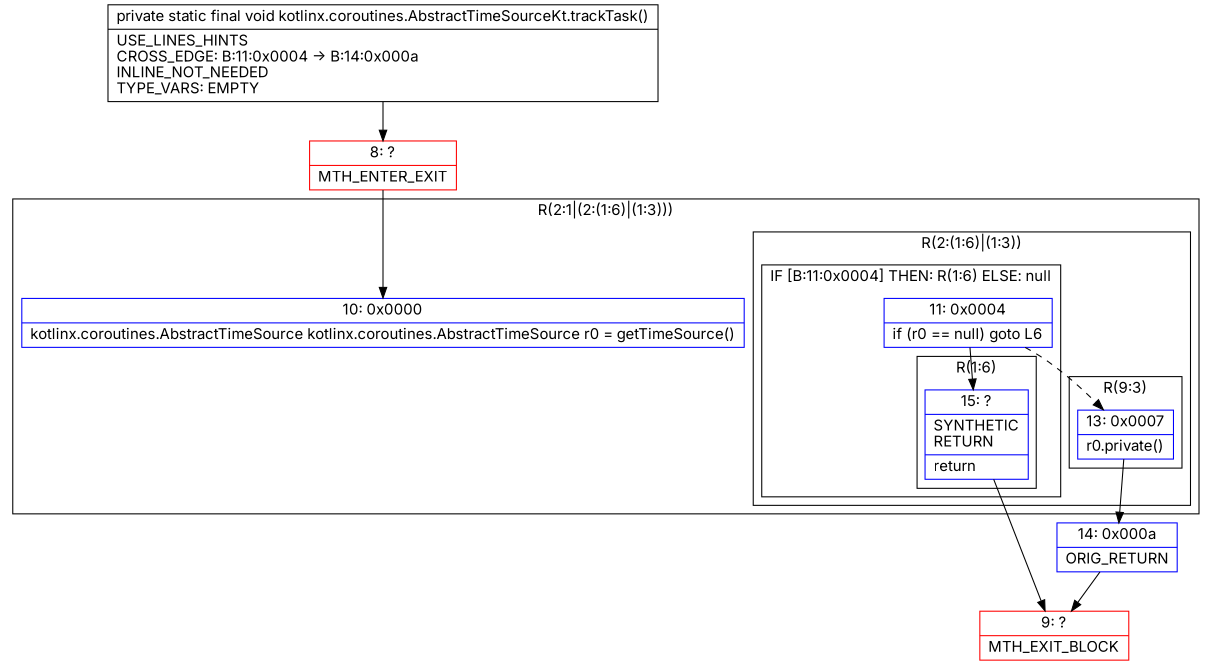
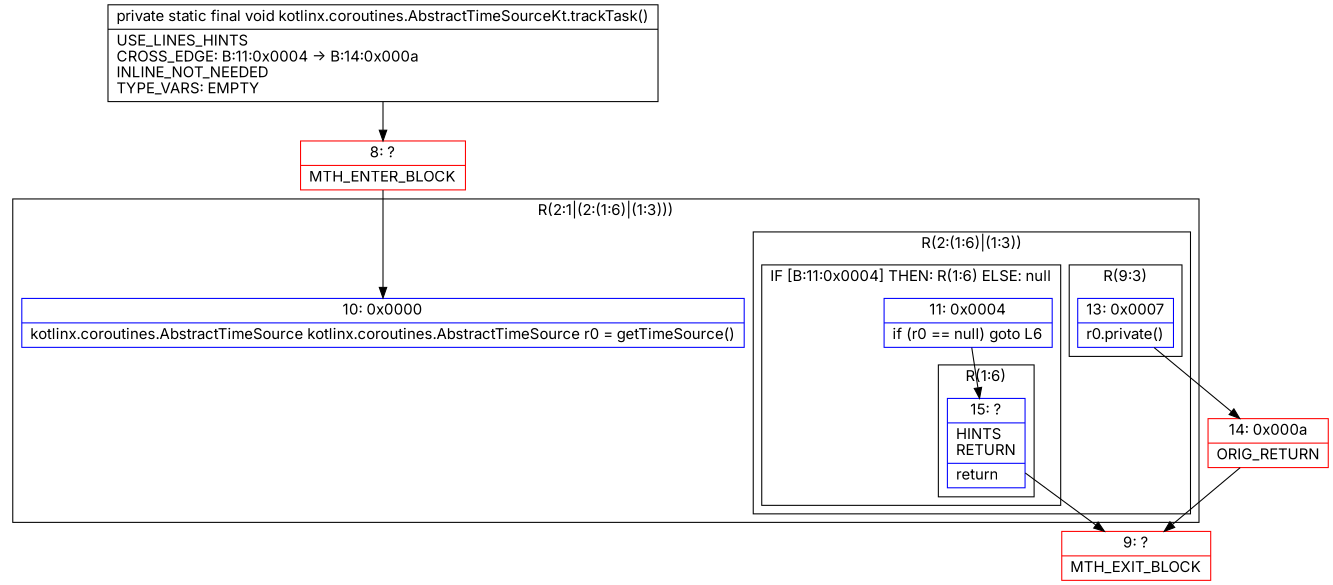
node "8: ?": text "MTH_ENTER_EXIT" -> "MTH_ENTER_BLOCK"
edge "11: 0x0004" -> "13: 0x0007": removed
node "15: ?": text "SYNTHETIC" -> "HINTS"
node "14: 0x000a": color blue -> red
